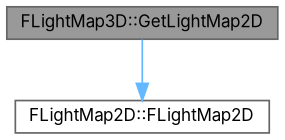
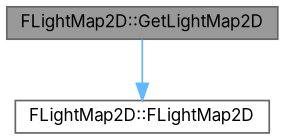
node "FLightMap3D::GetLightMap2D": label "FLightMap3D::GetLightMap2D" -> "FLightMap2D::GetLightMap2D"
